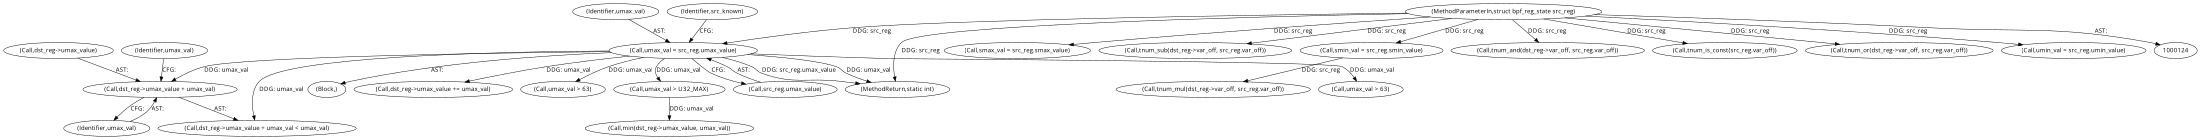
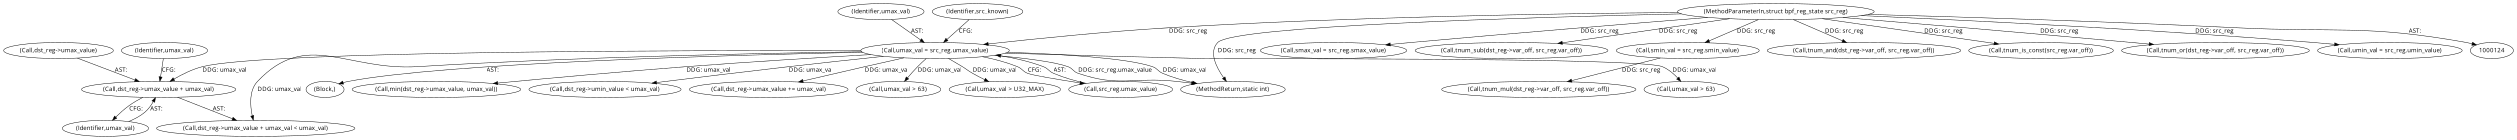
node "(Call,dst_reg->umin_value < umax_val)": added
edge "(Call,umax_val > U32_MAX)" -> "(Call,min(dst_reg->umax_value, umax_val))": now "(Call,umax_val = src_reg.umax_value)" -> "(Call,min(dst_reg->umax_value, umax_val))"
